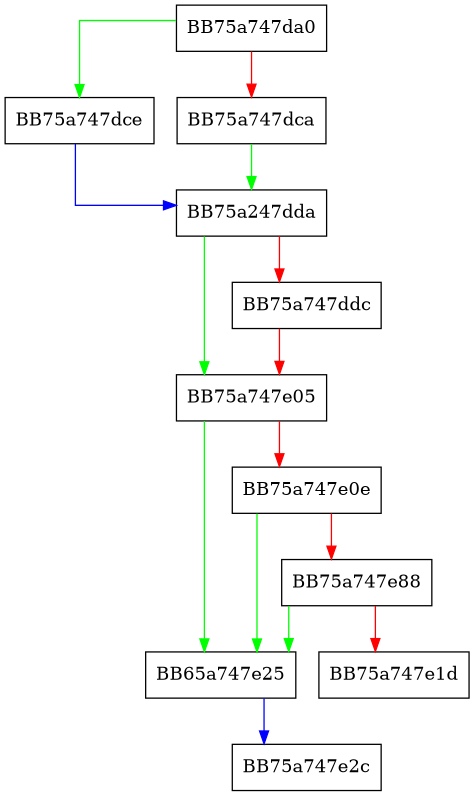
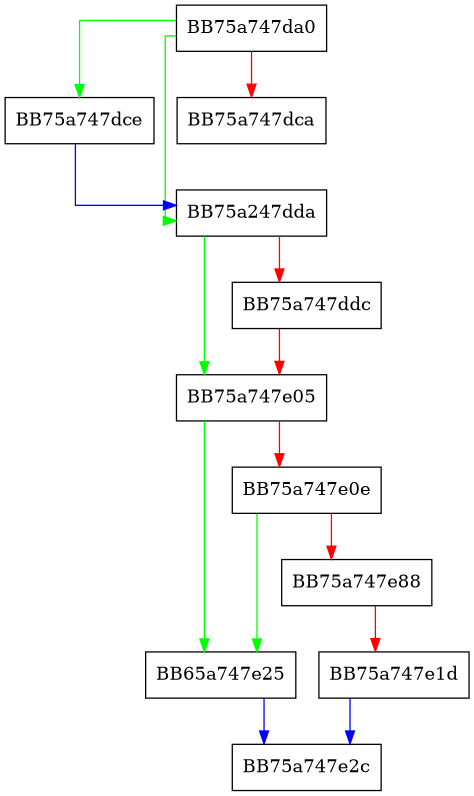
edge "BB75a747dca" -> "BB75a247dda": now "BB75a747da0" -> "BB75a247dda"
edge "BB75a747e88" -> "BB65a747e25": removed
edge "BB75a747e1d" -> "BB75a747e2c": added
